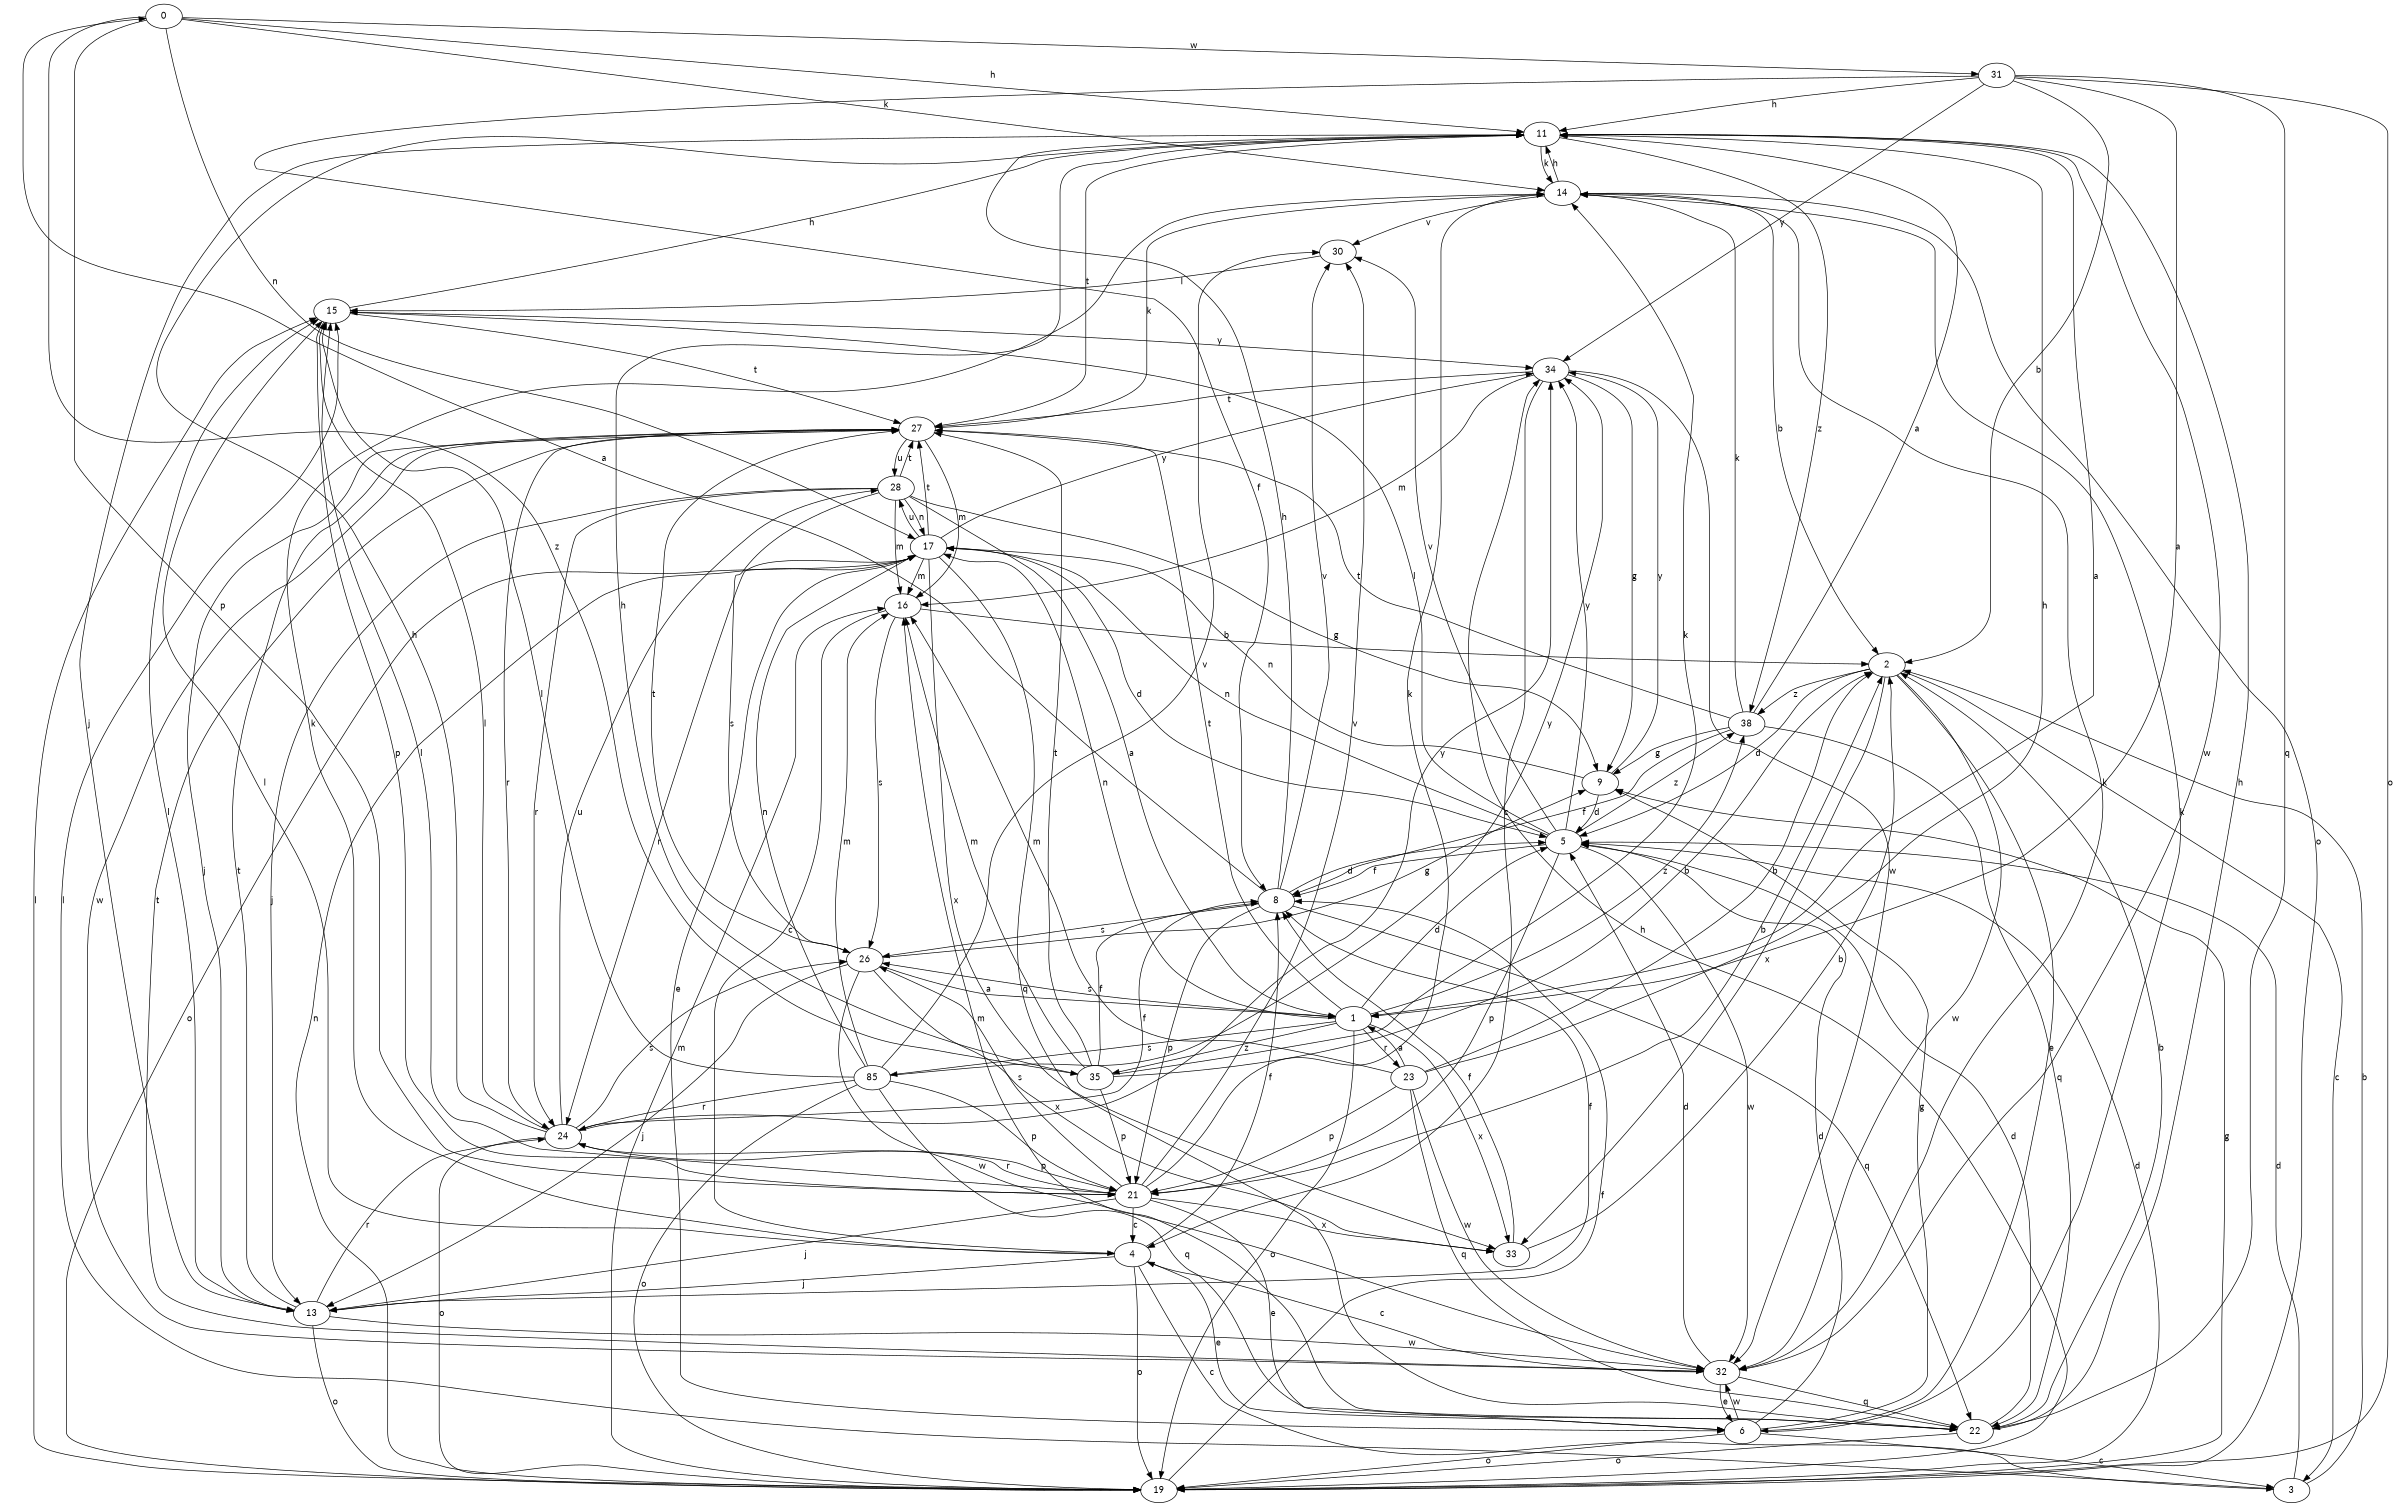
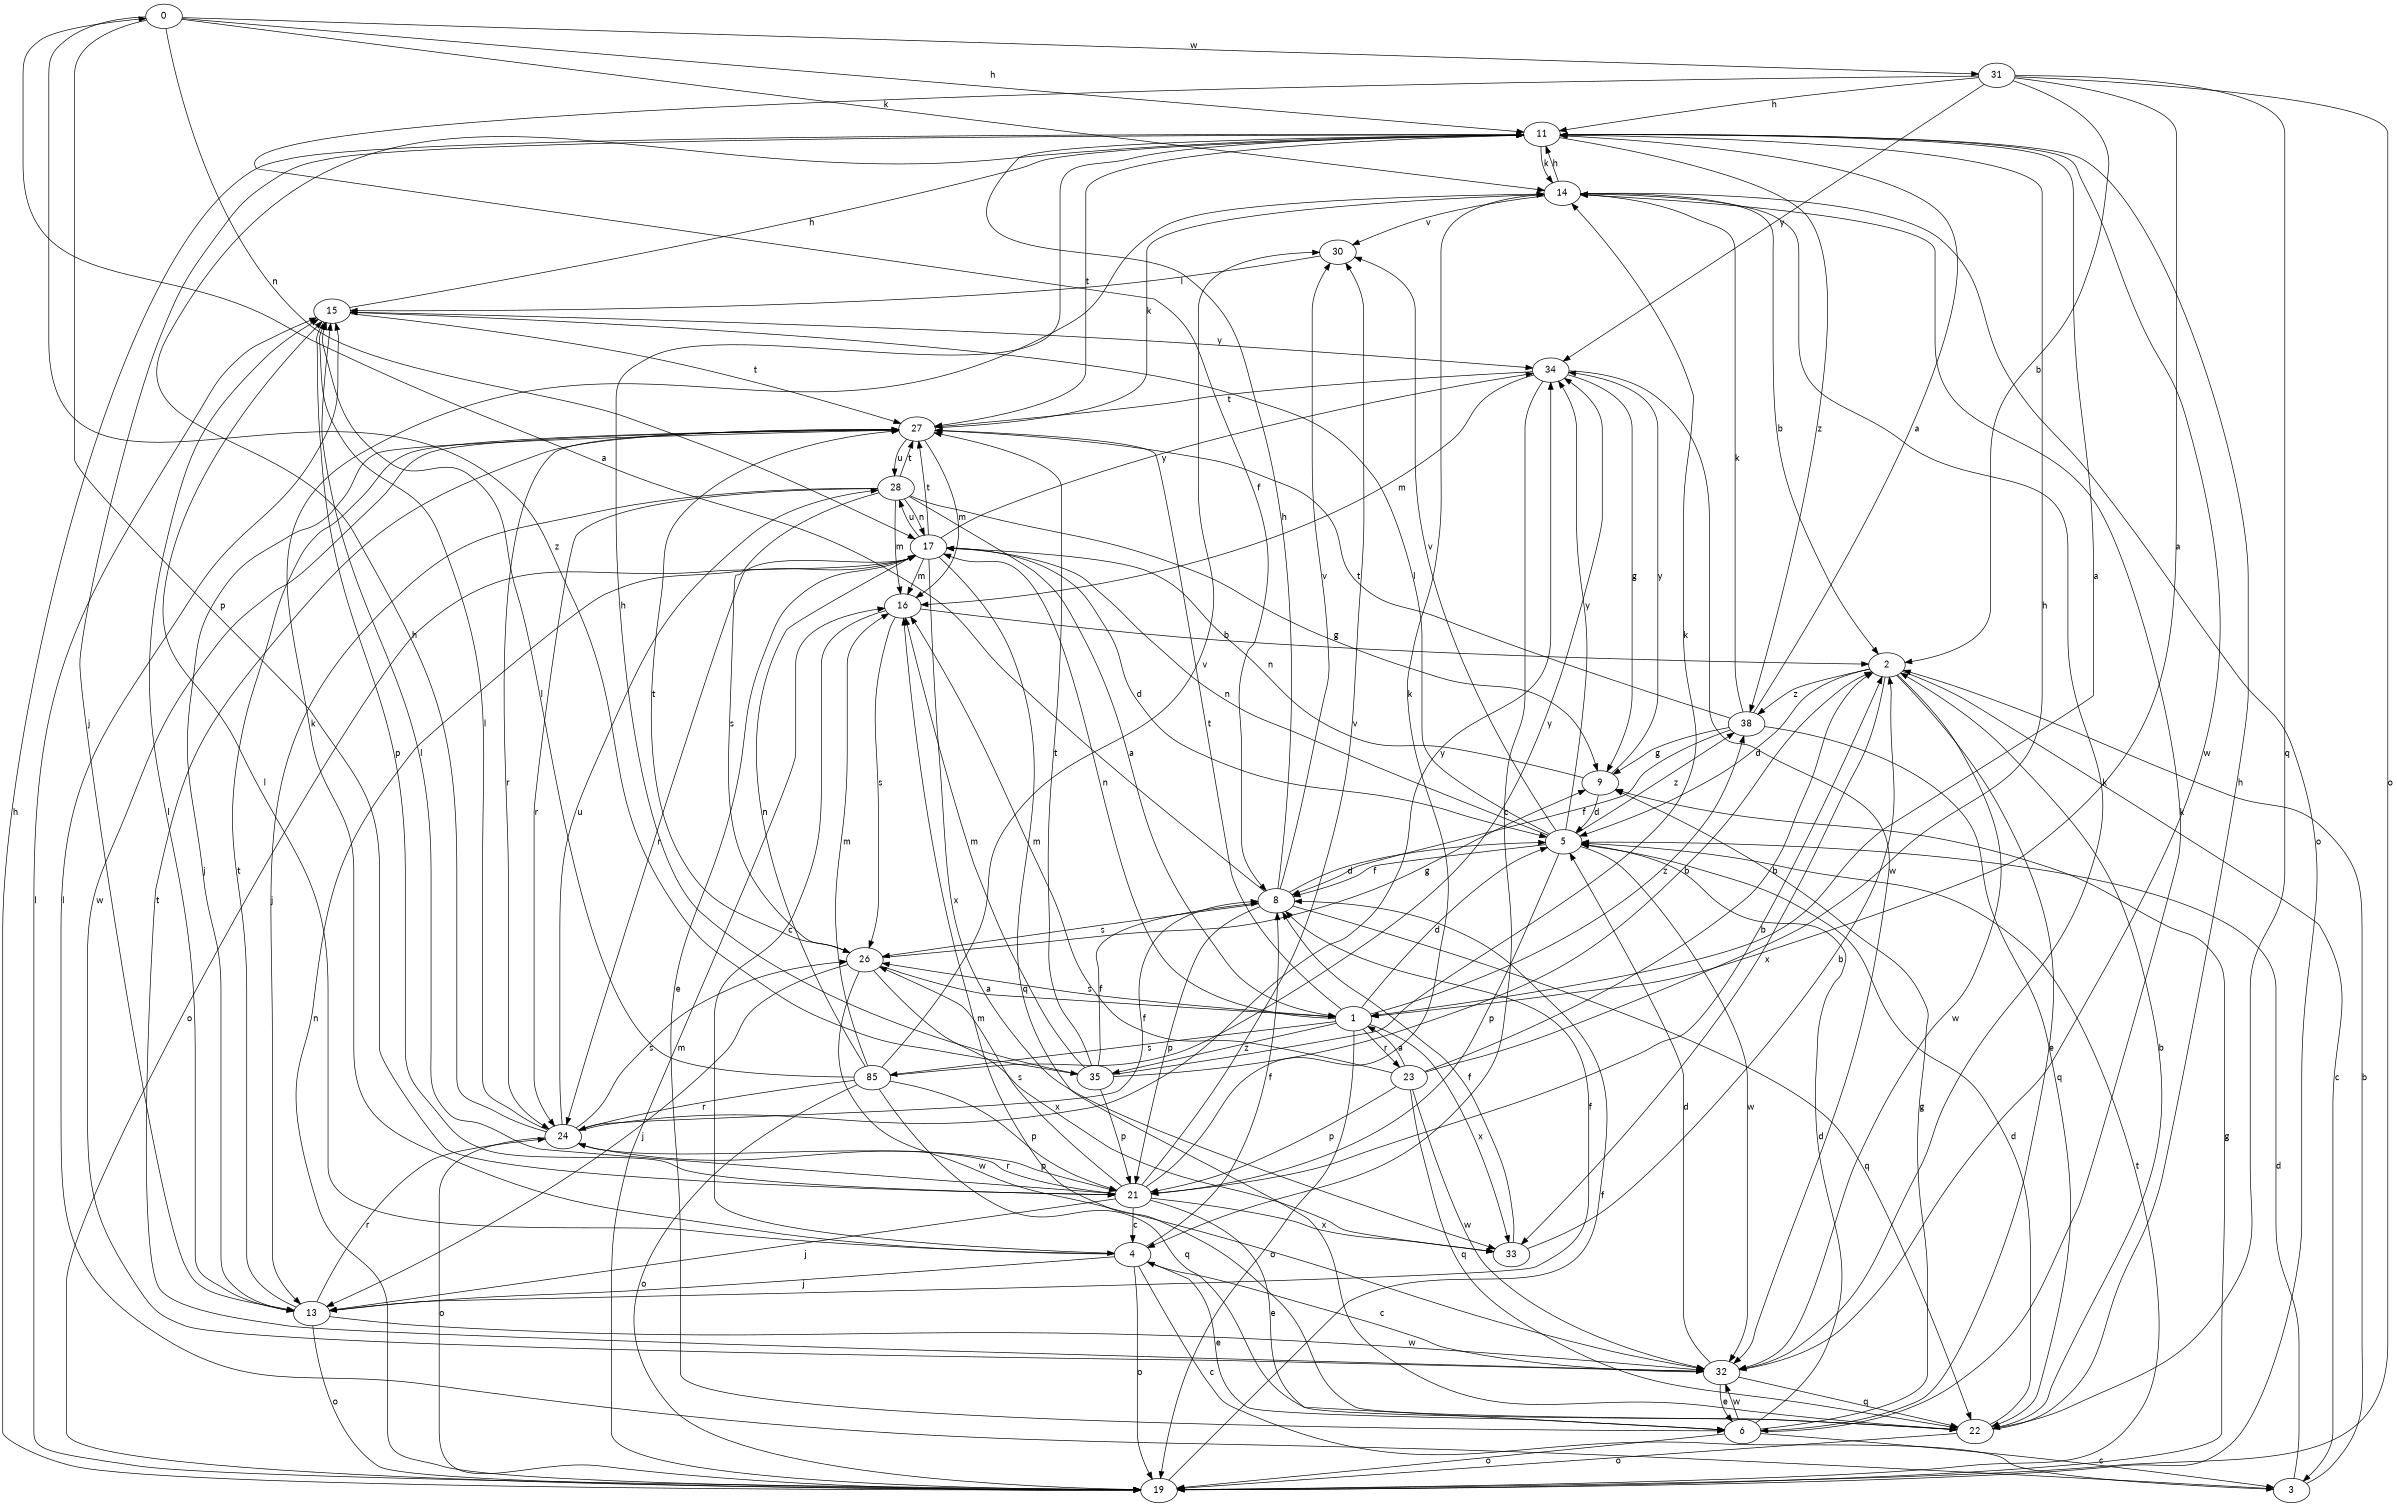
edge "19" -> "5": label "d" -> "t"
edge "19" -> "34": now "19" -> "11"
